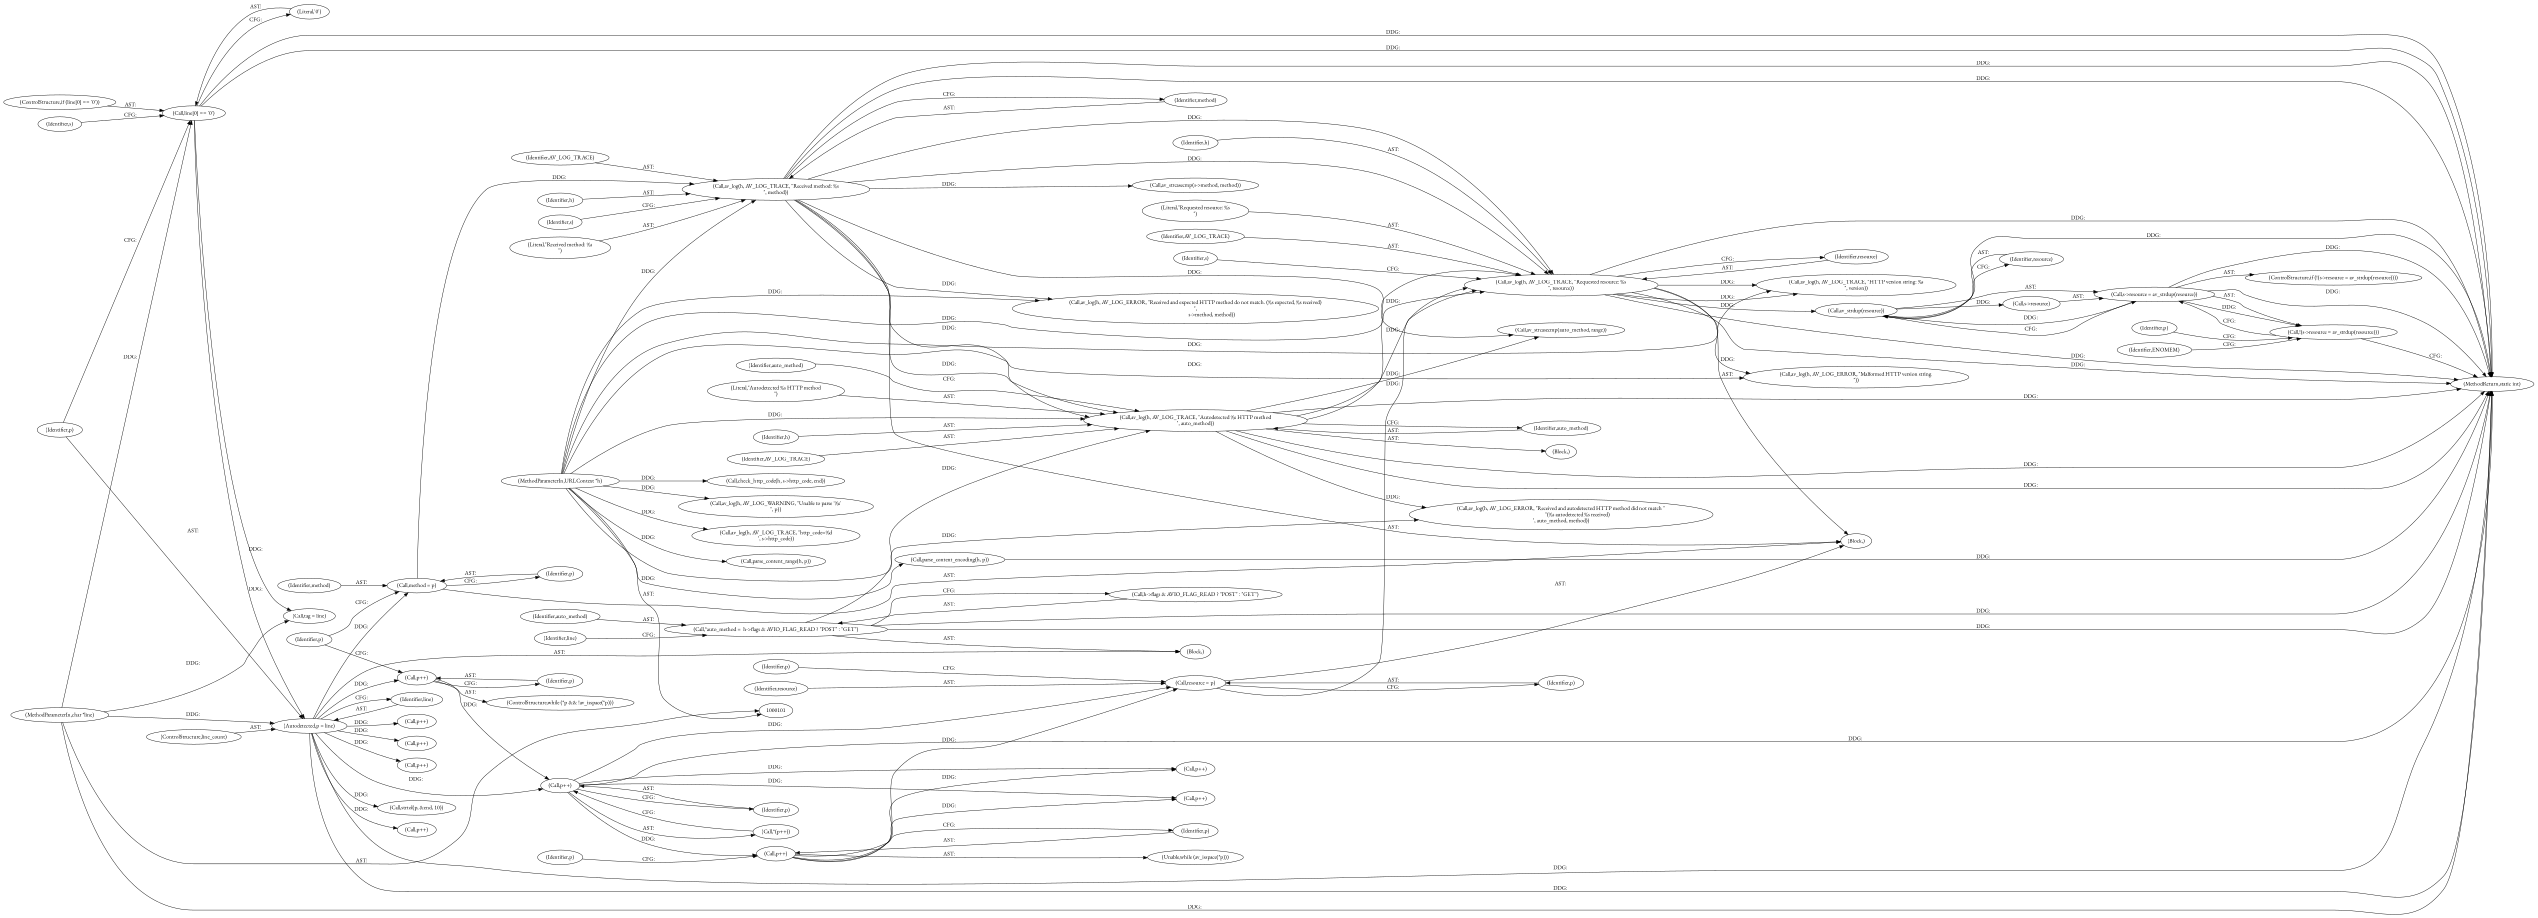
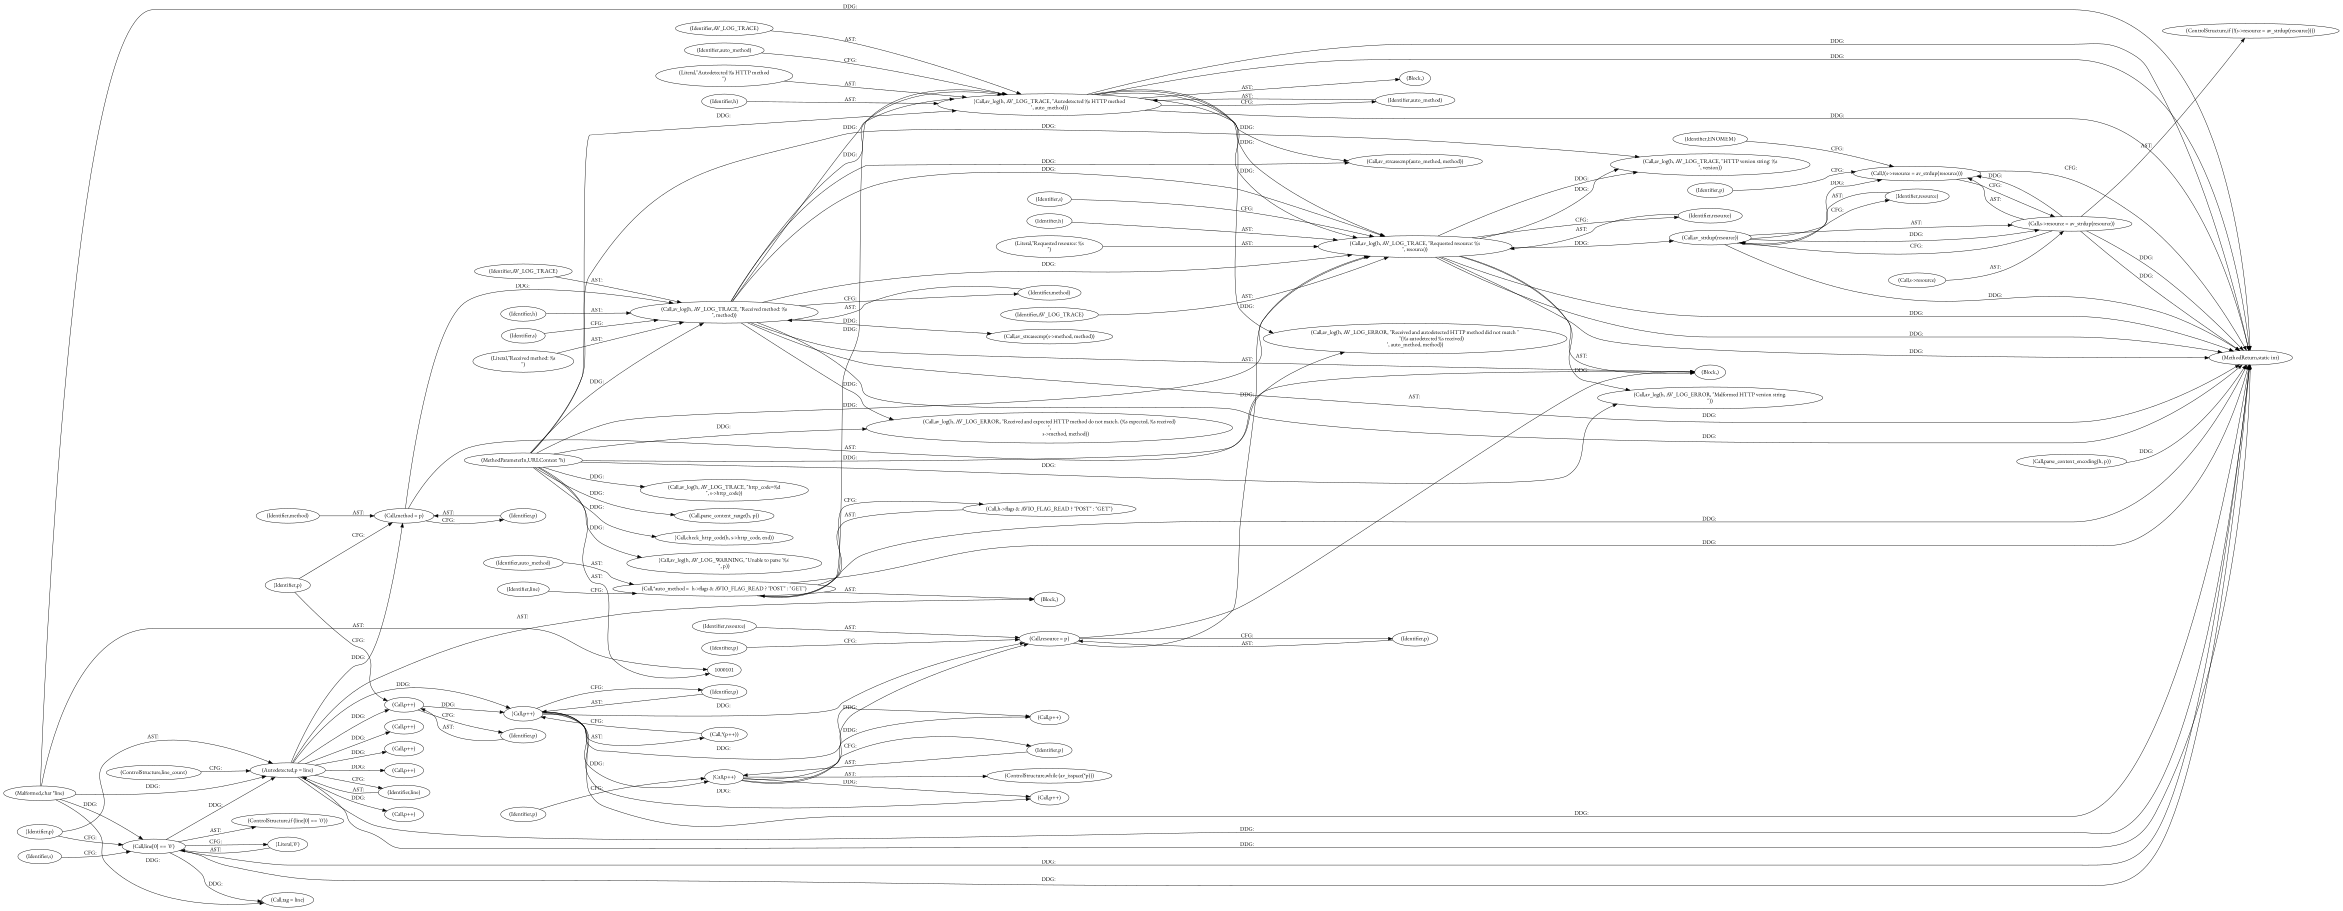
edge "(ControlStructure,if (line[0] == '0'))" -> "(Call,line[0] == '0')": reversed
edge "(Call,av_strdup(resource))" -> "(Call,s->resource)": now "(Call,av_strdup(resource))" -> "(Call,!(s->resource = av_strdup(resource)))"
node "(Call,av_strcasecmp(auto_method, range))": label "(Call,av_strcasecmp(auto_method, range))" -> "(Call,av_strcasecmp(auto_method, method))"
edge "(MethodParameterIn,URLContext *h)" -> "(Call,parse_content_encoding(h, p))": removed, label "DDG:"
node "(ControlStructure,while (*p && !av_isspace(*p)))": removed
node "(MethodParameterIn,char *line)": label "(MethodParameterIn,char *line)" -> "(Malformed,char *line)"
edge "(ControlStructure,line_count)" -> "(Autodetected,p = line)": label "AST: " -> "CFG: "
node "(Call,strtol(p, &end, 10))": removed
node "(Unable,while (av_isspace(*p)))": label "(Unable,while (av_isspace(*p)))" -> "(ControlStructure,while (av_isspace(*p)))"
